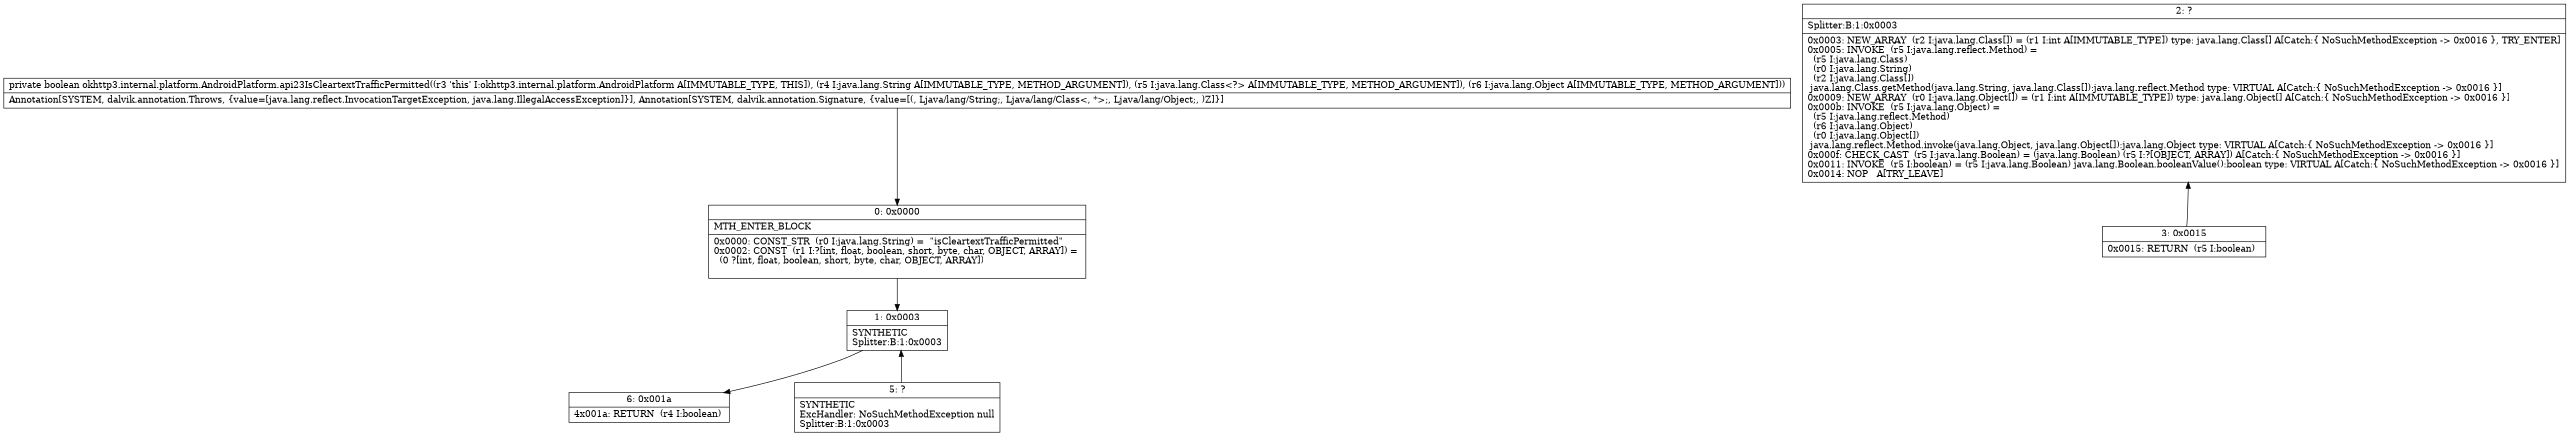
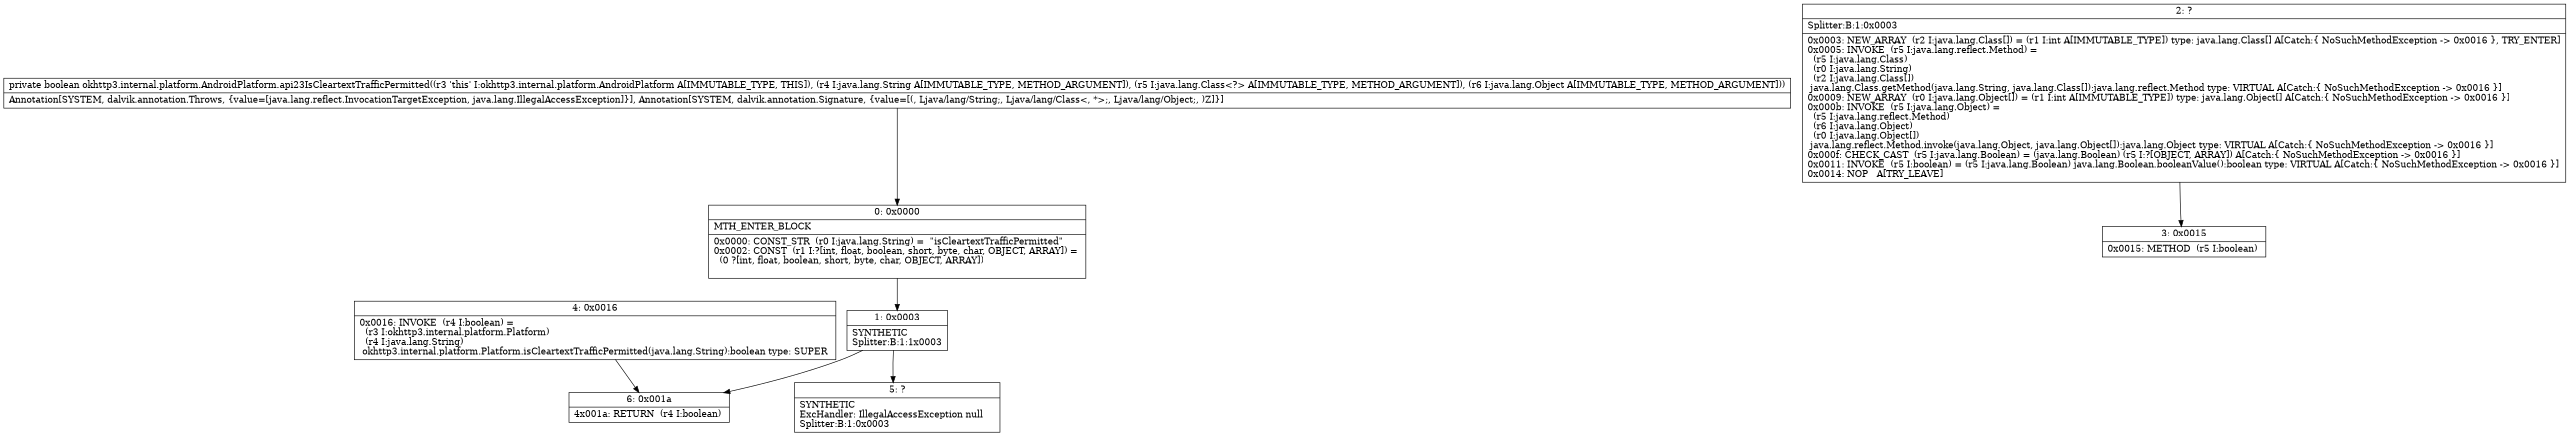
edge "3: 0x0015" -> "2: ?": reversed
node "3: 0x0015": text "0x0015: RETURN  (r5 I:boolean)" -> "0x0015: METHOD  (r5 I:boolean)"
node "4: 0x0016": added
node "1: 0x0003": text "Splitter:B:1:0x0003" -> "Splitter:B:1:1x0003"
edge "5: ?" -> "1: 0x0003": reversed
node "5: ?": text "ExcHandler: NoSuchMethodException null" -> "ExcHandler: IllegalAccessException null"
